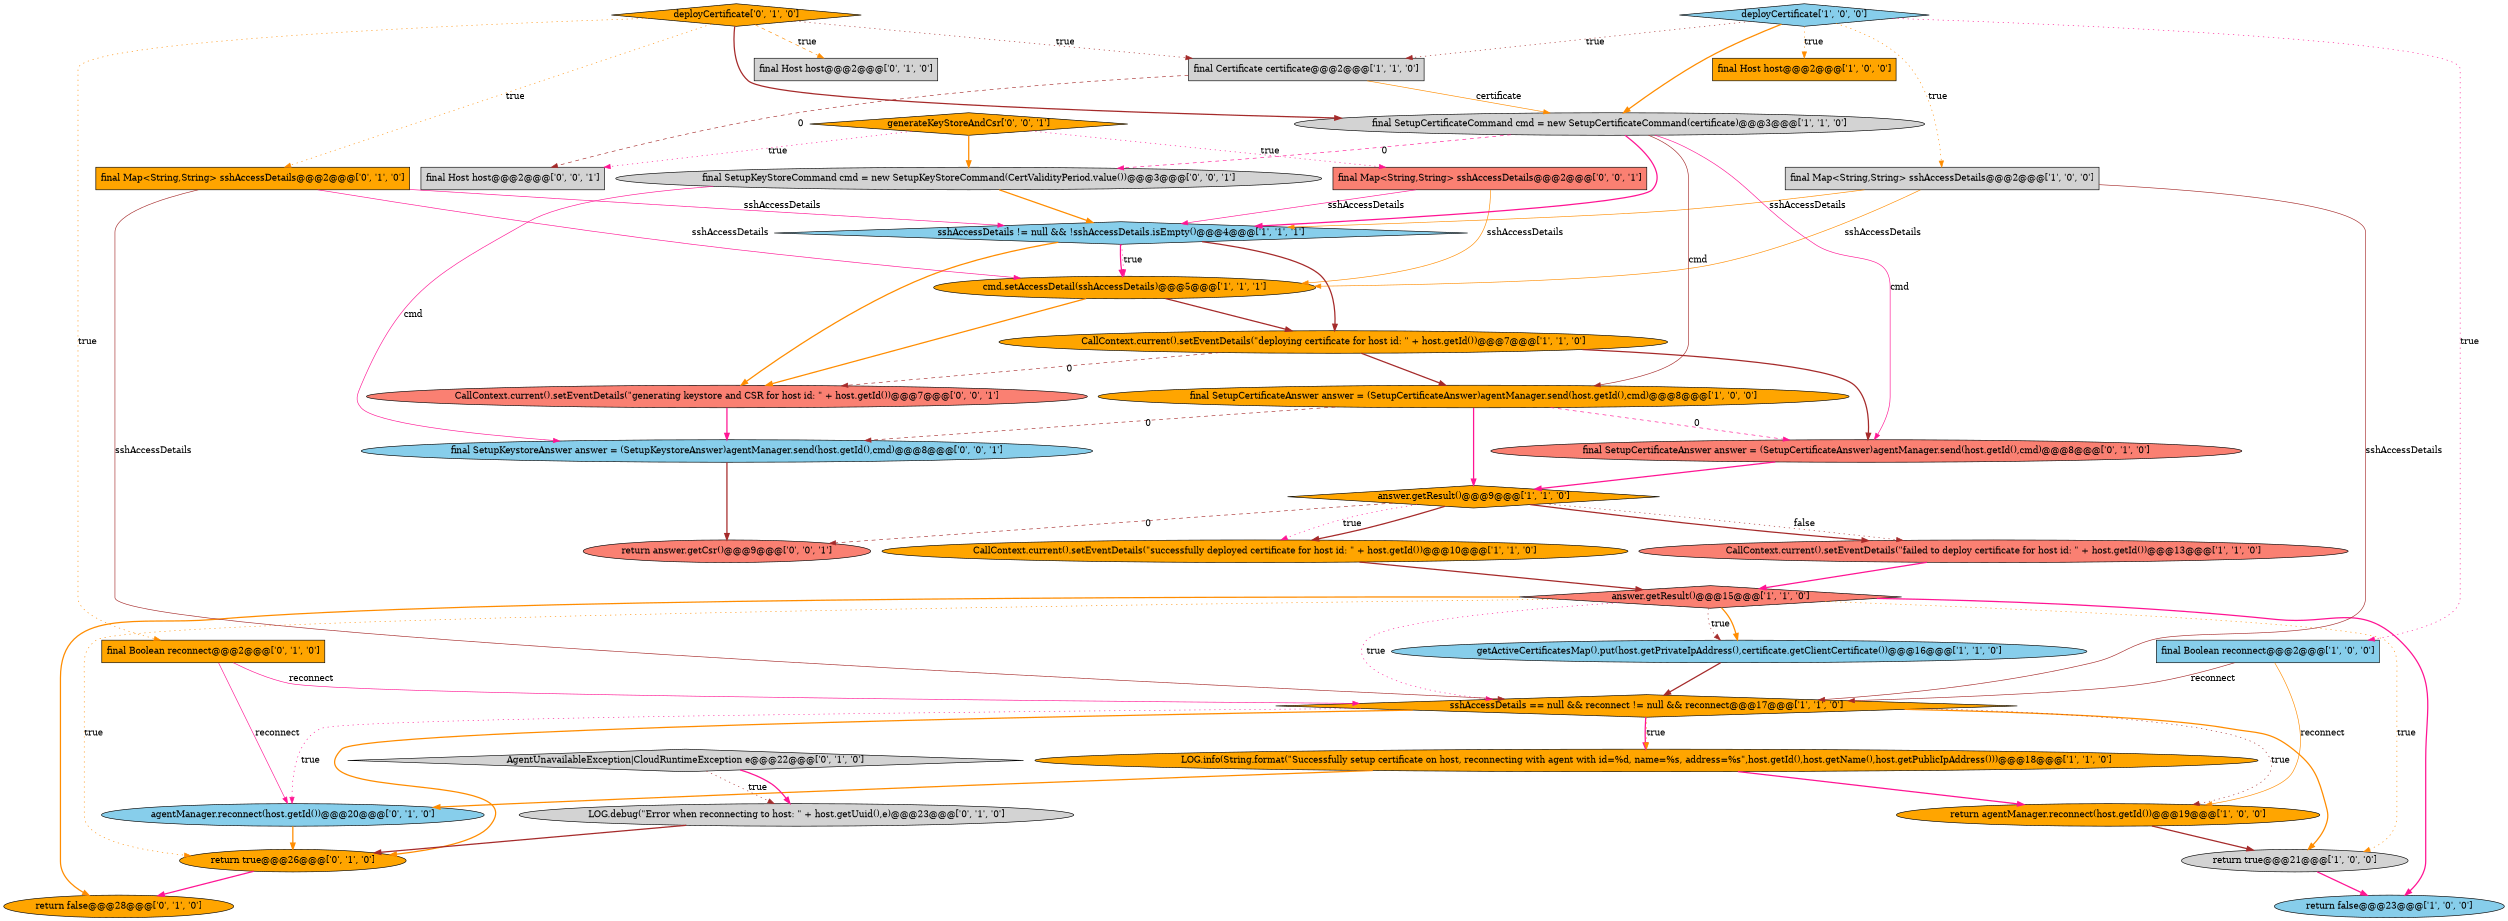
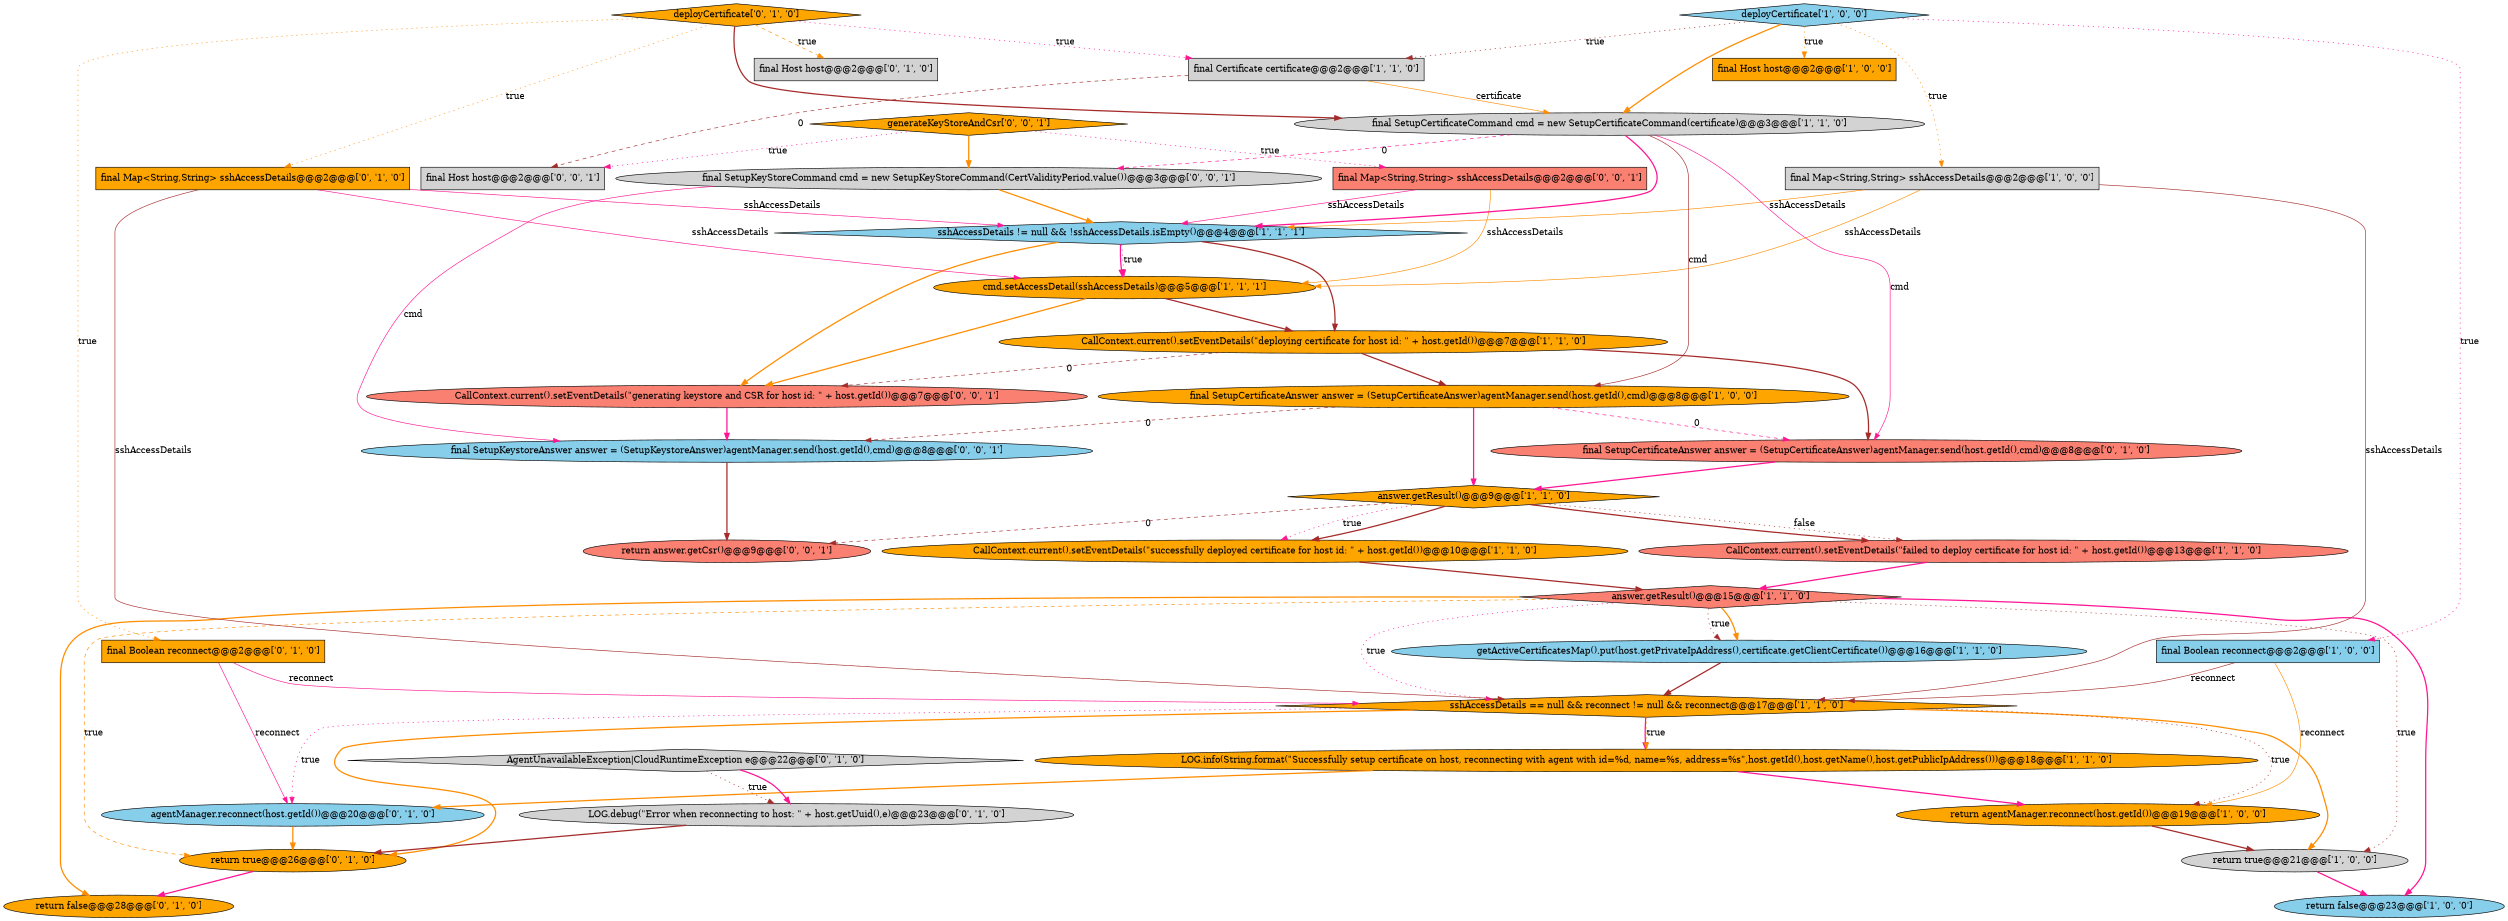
edge "deployCertificate['0', '1', '0']" -> "final Certificate certificate@@@2@@@['1', '1', '0']": color brown -> deeppink
edge "answer.getResult()@@@15@@@['1', '1', '0']" -> "return true@@@26@@@['0', '1', '0']": style dotted -> dashed
edge "answer.getResult()@@@15@@@['1', '1', '0']" -> "return true@@@21@@@['1', '0', '0']": color darkorange -> brown
